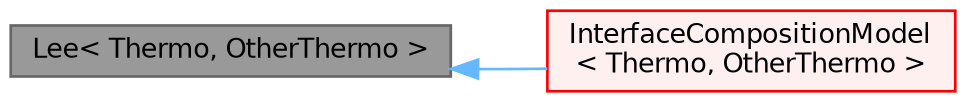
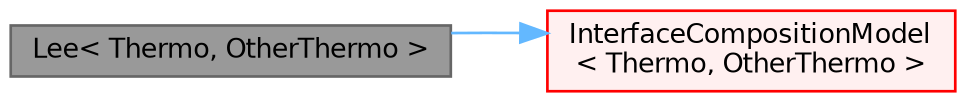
edge "InterfaceCompositionModel < Thermo, OtherThermo >" -> "Lee< Thermo, OtherThermo >": reversed
